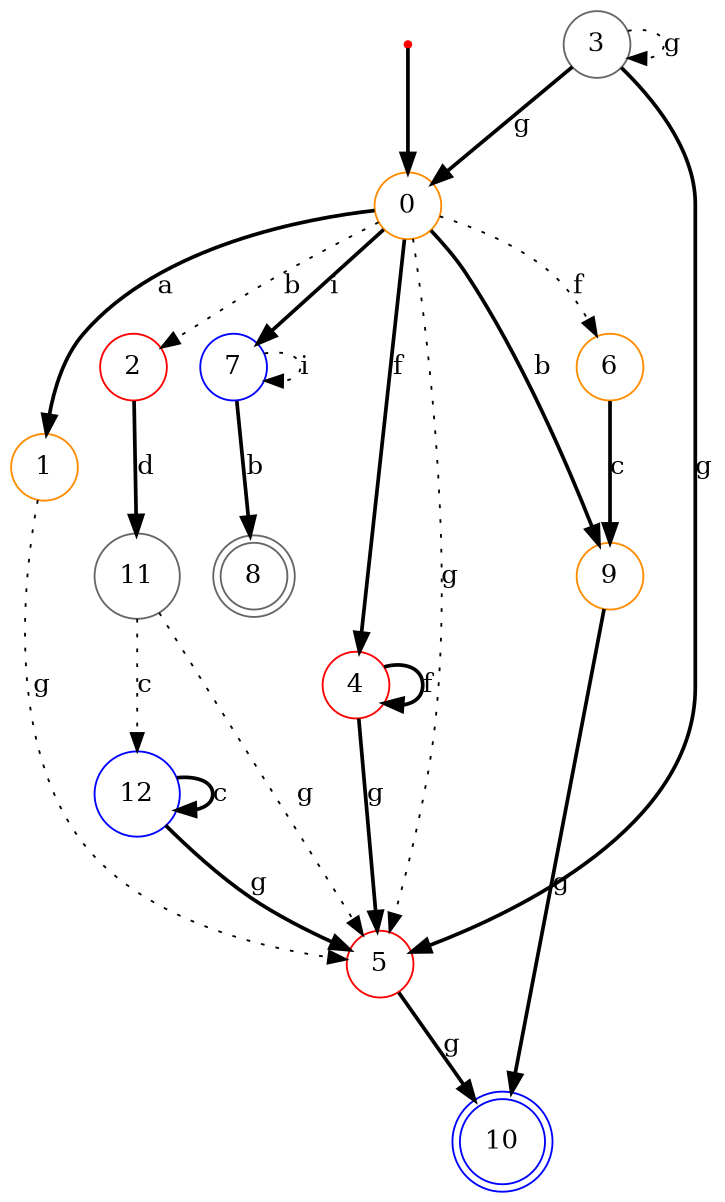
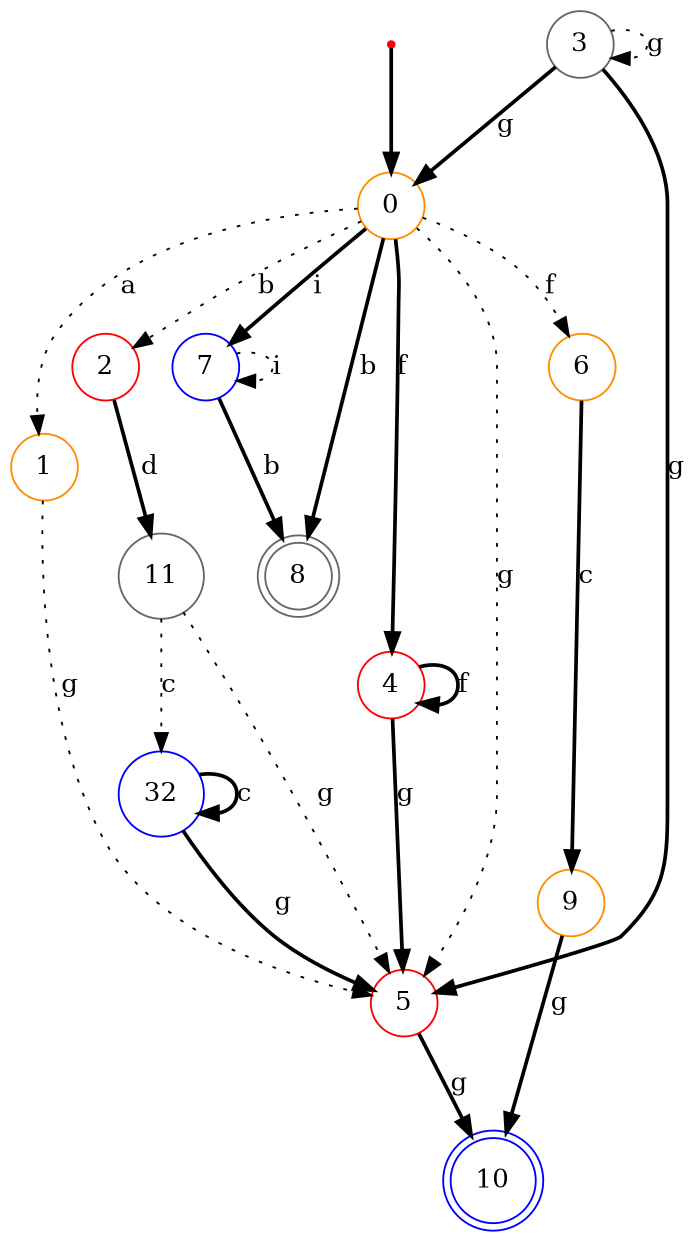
edge "0" -> "1": style bold -> dotted
edge "0" -> "9": now "0" -> "8"
node "12": label "12" -> "32"
